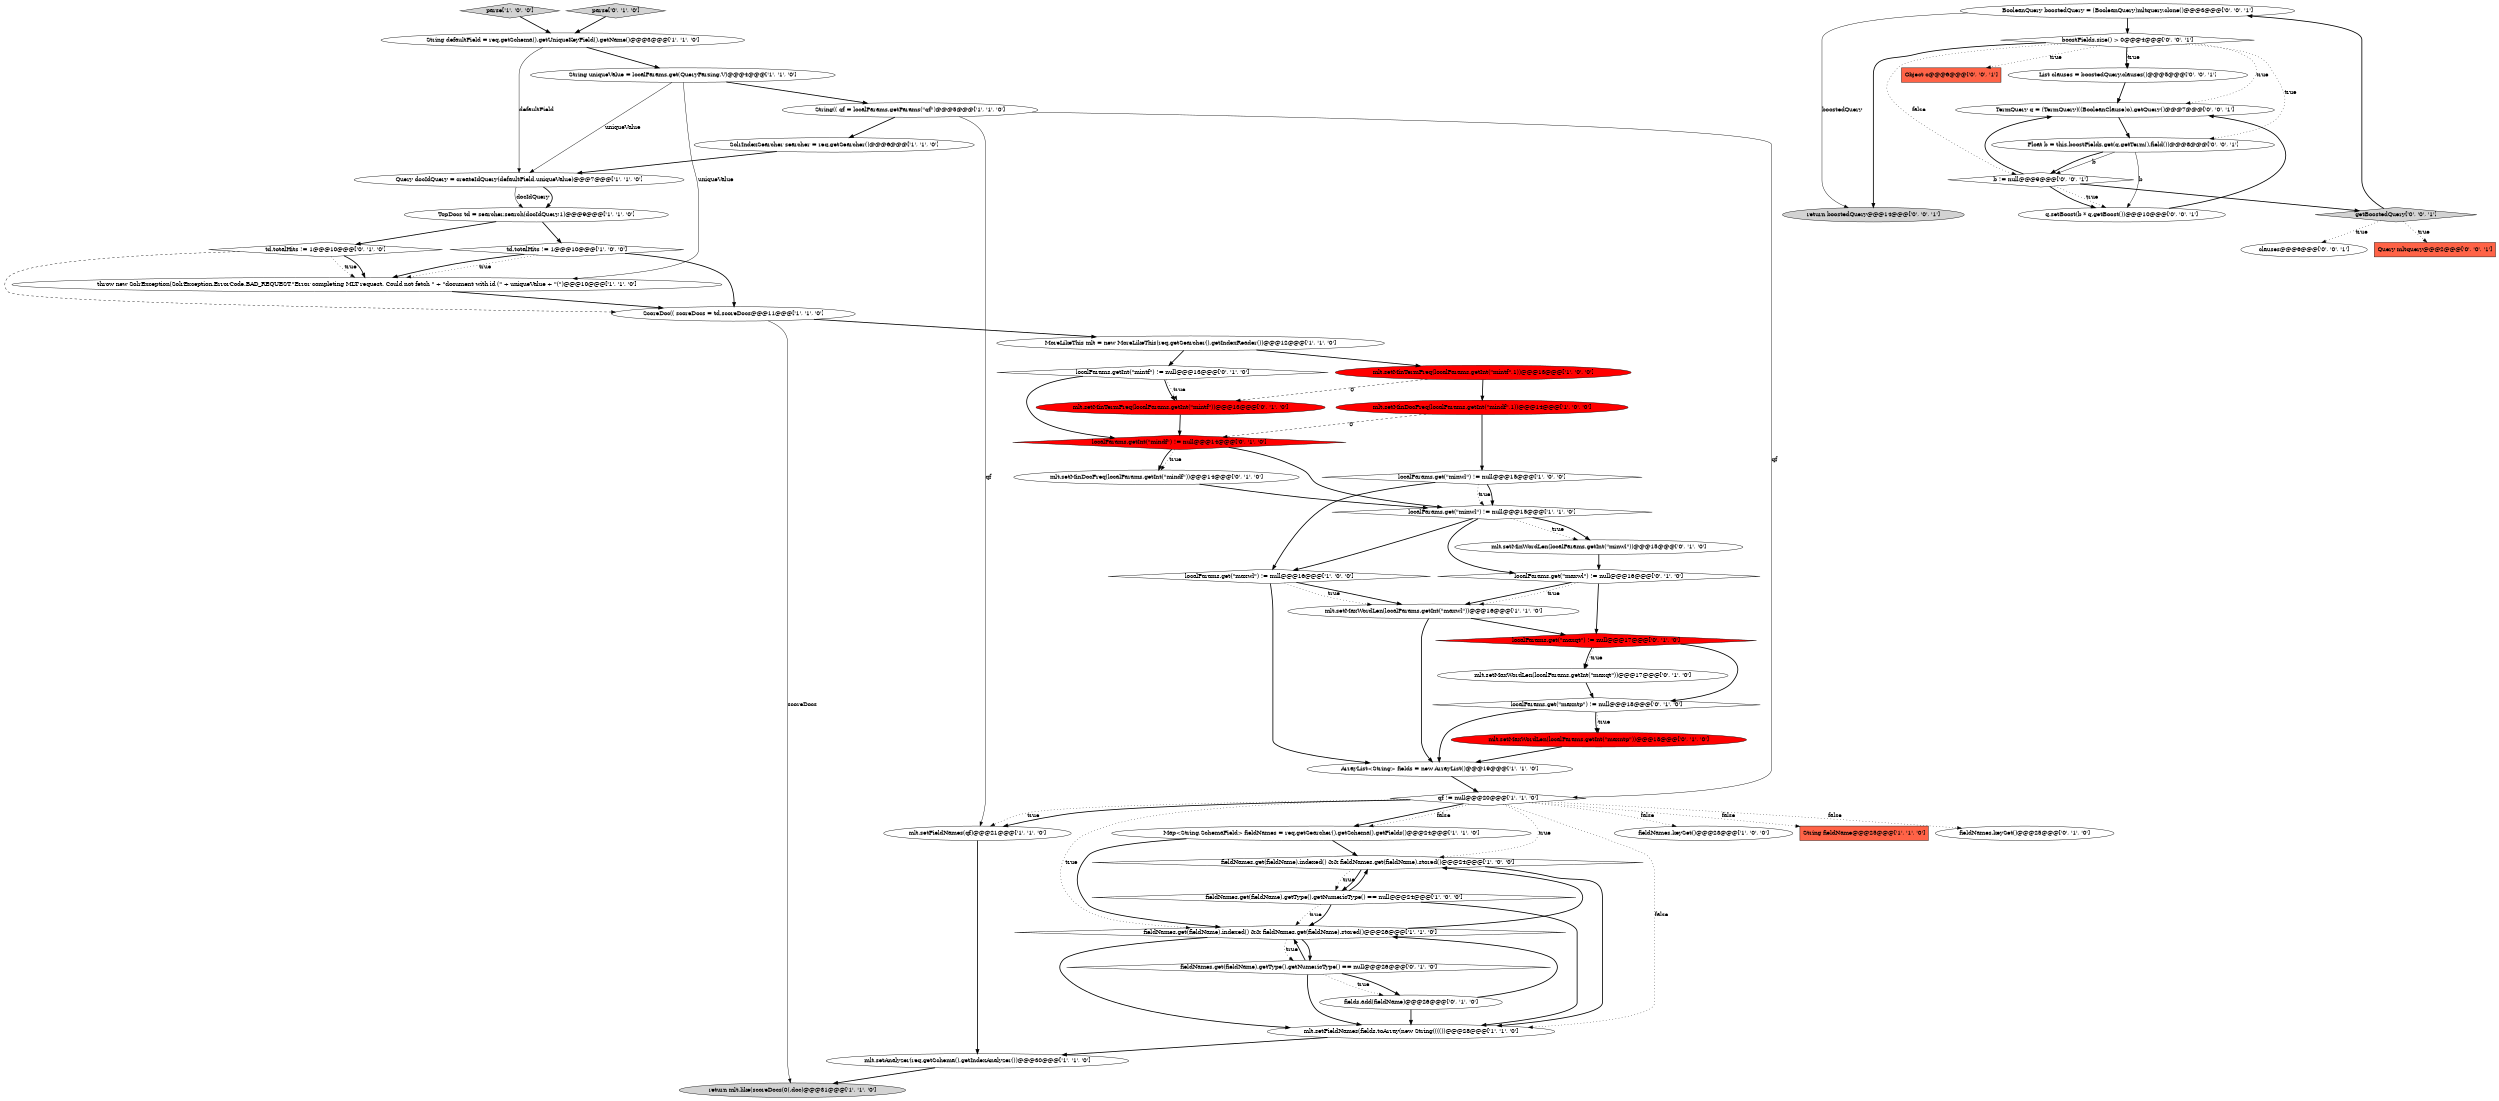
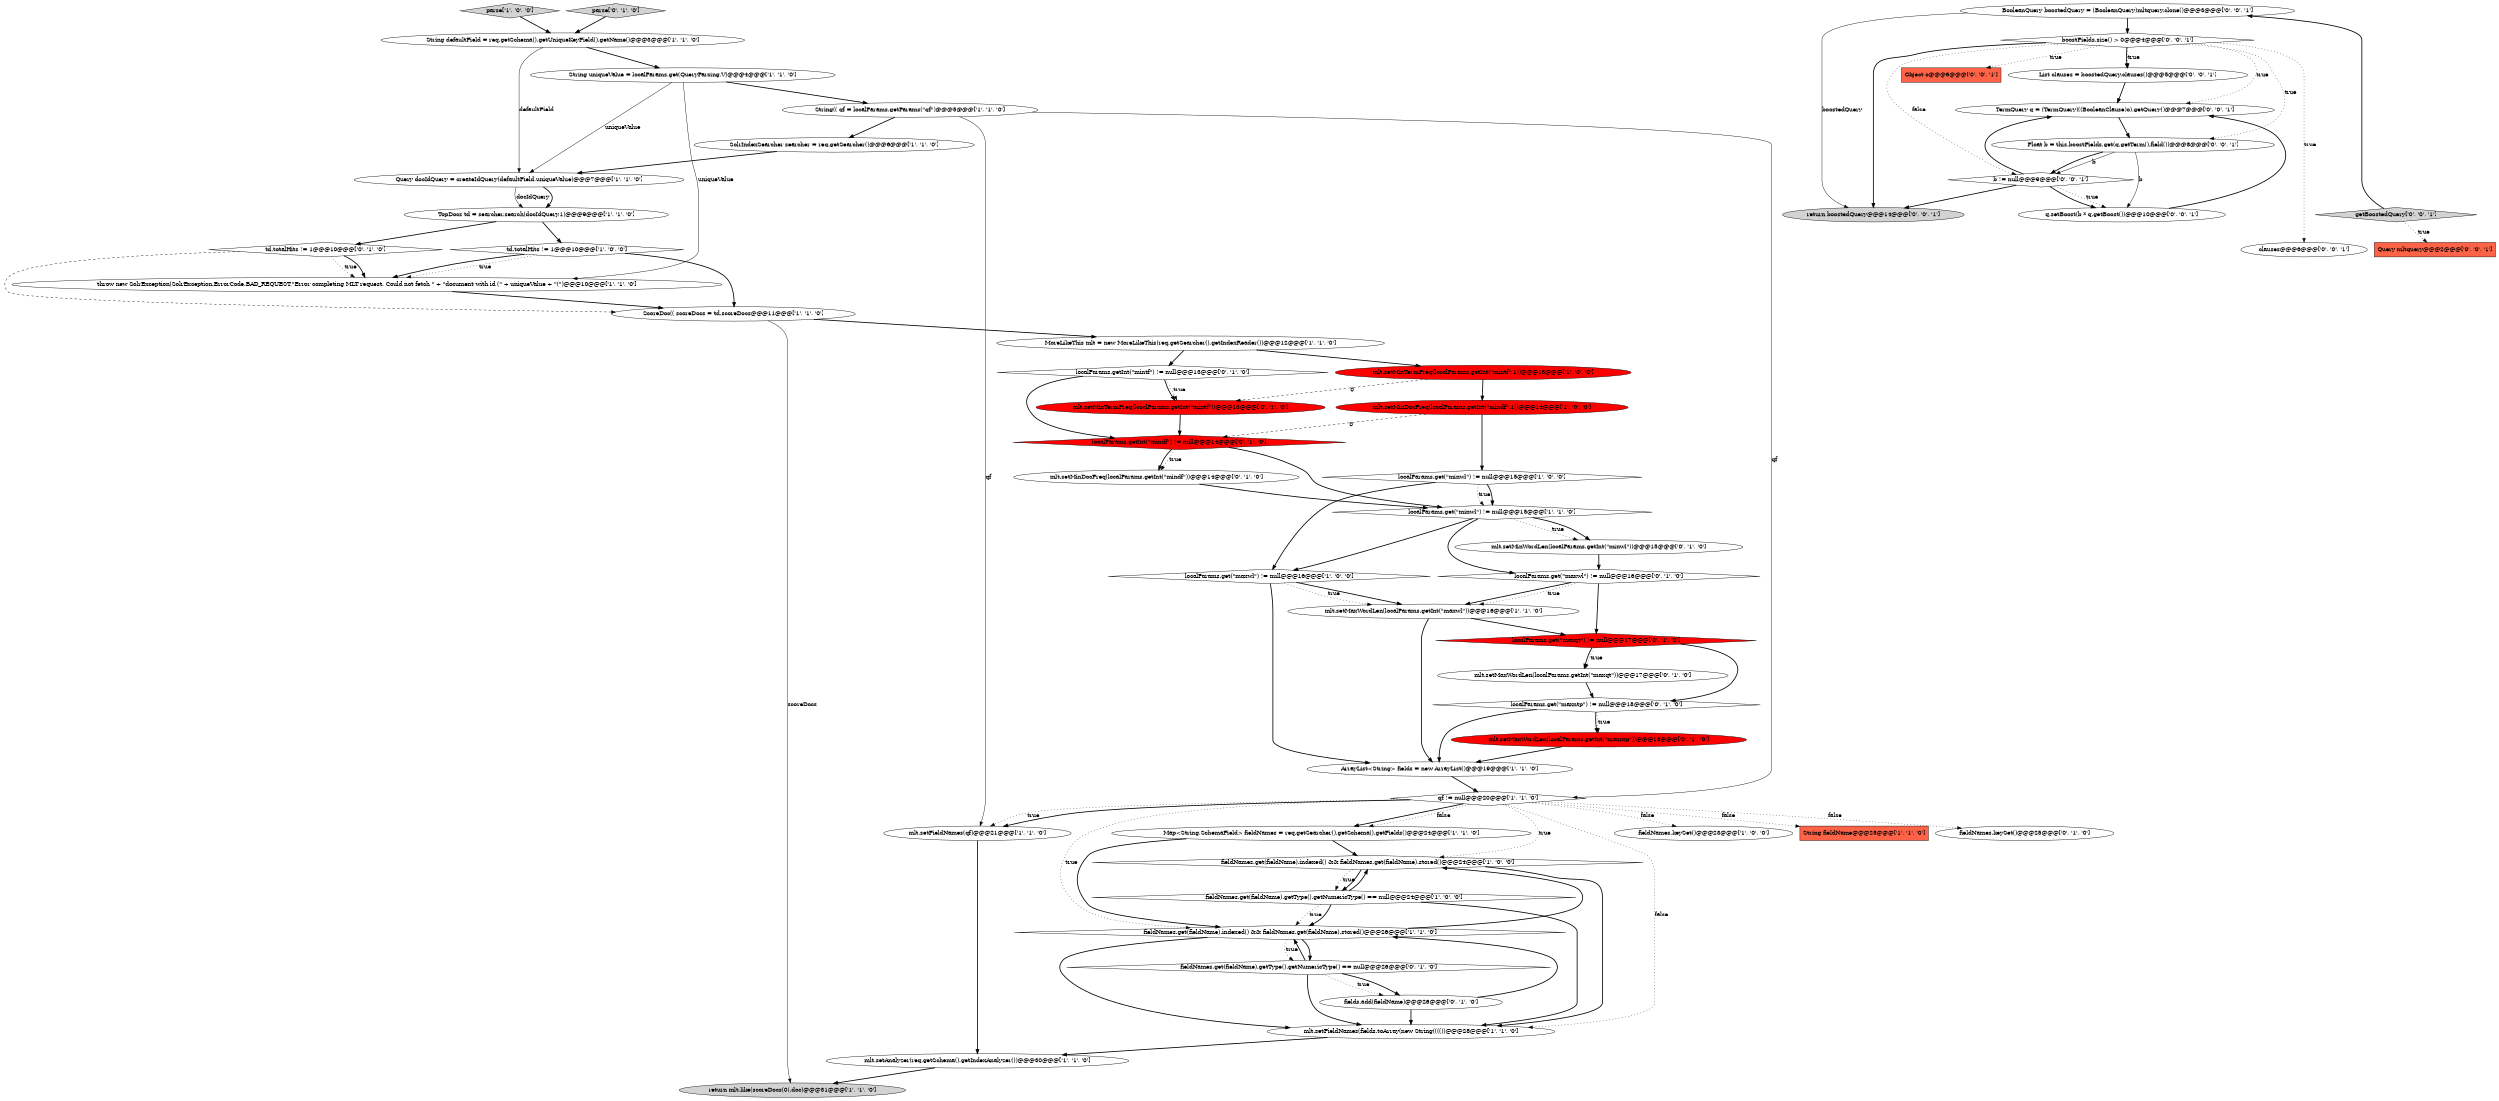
edge "b != null@@@9@@@['0', '0', '1']" -> "getBoostedQuery['0', '0', '1']": now "b != null@@@9@@@['0', '0', '1']" -> "return boostedQuery@@@14@@@['0', '0', '1']"
edge "getBoostedQuery['0', '0', '1']" -> "clauses@@@6@@@['0', '0', '1']": now "boostFields.size() > 0@@@4@@@['0', '0', '1']" -> "clauses@@@6@@@['0', '0', '1']"
